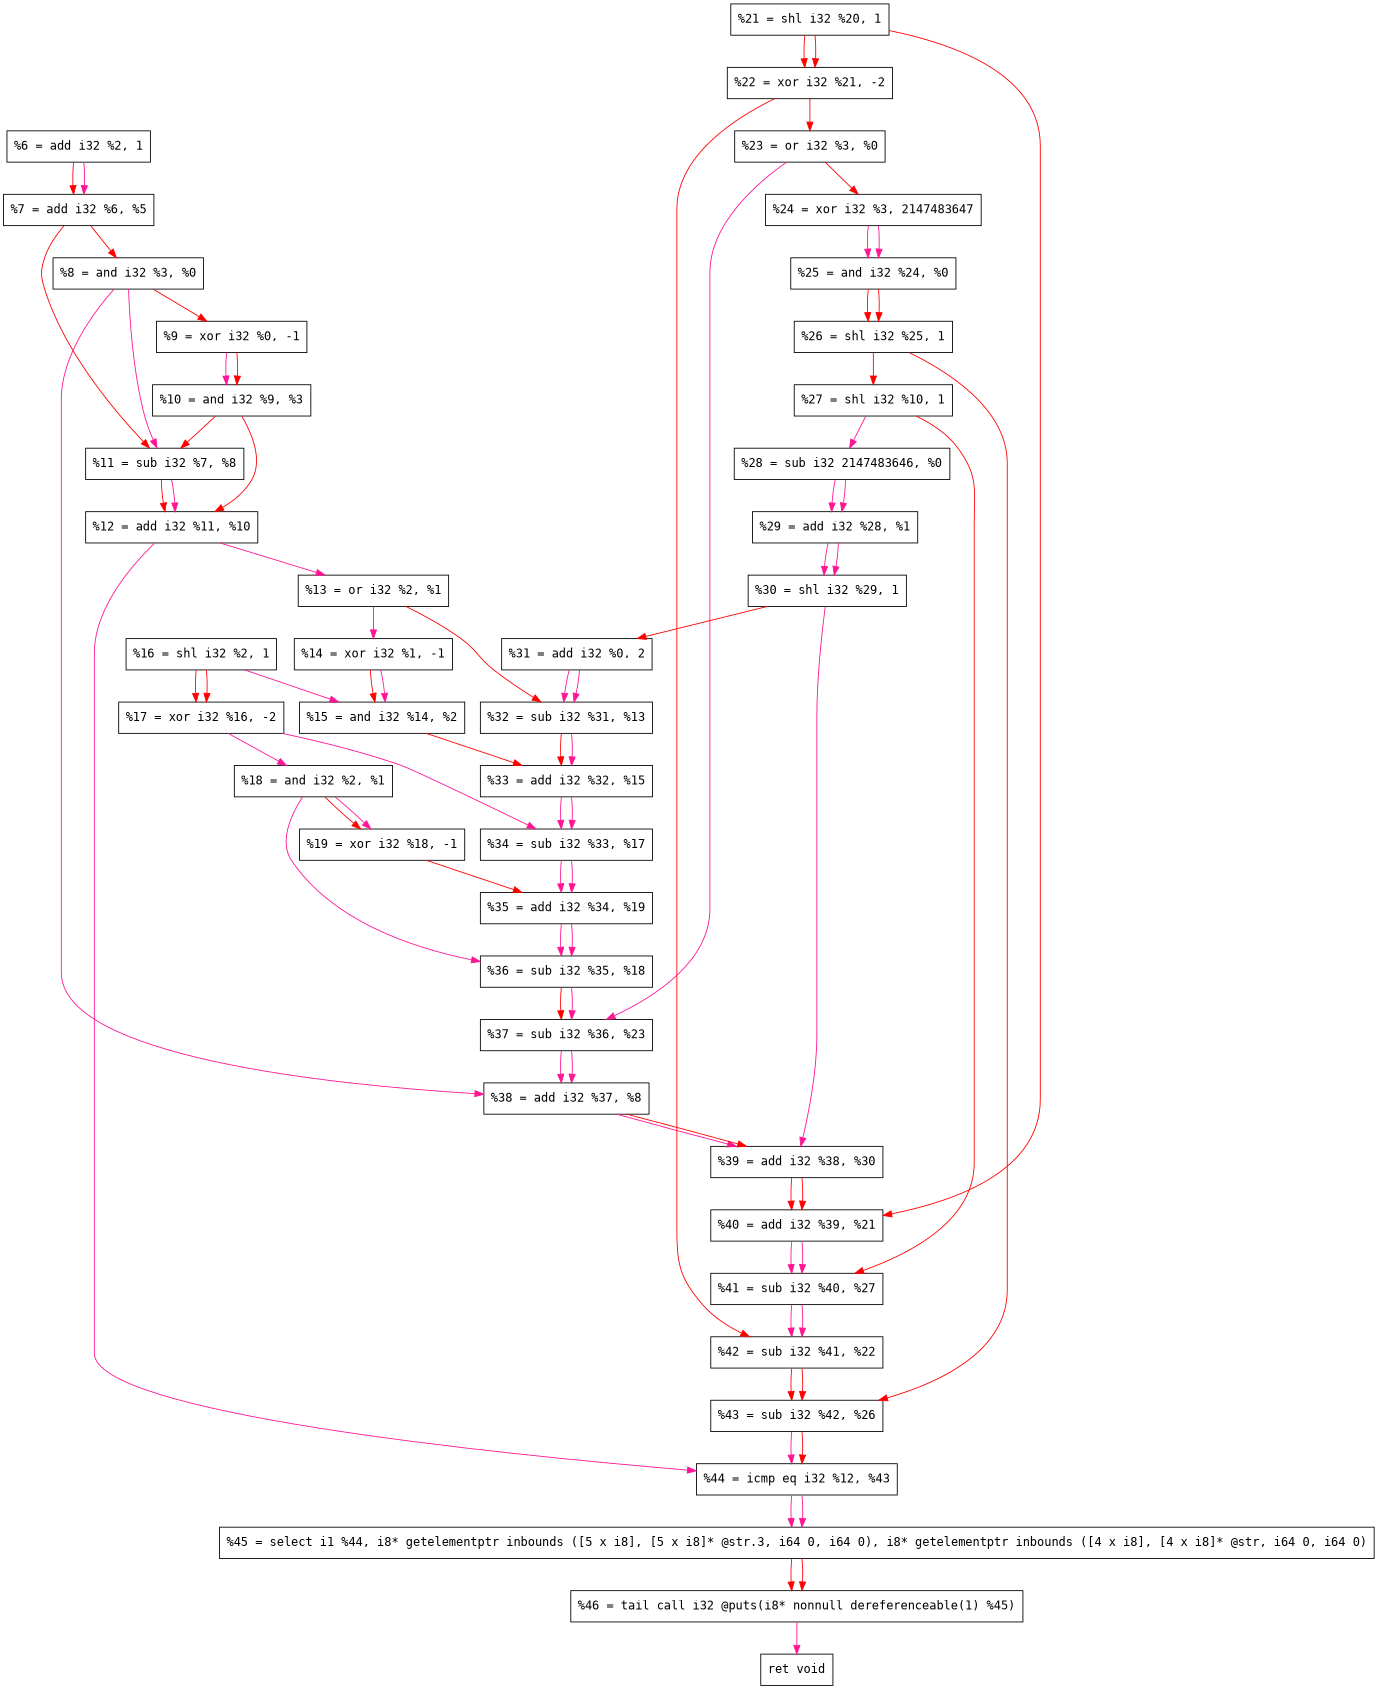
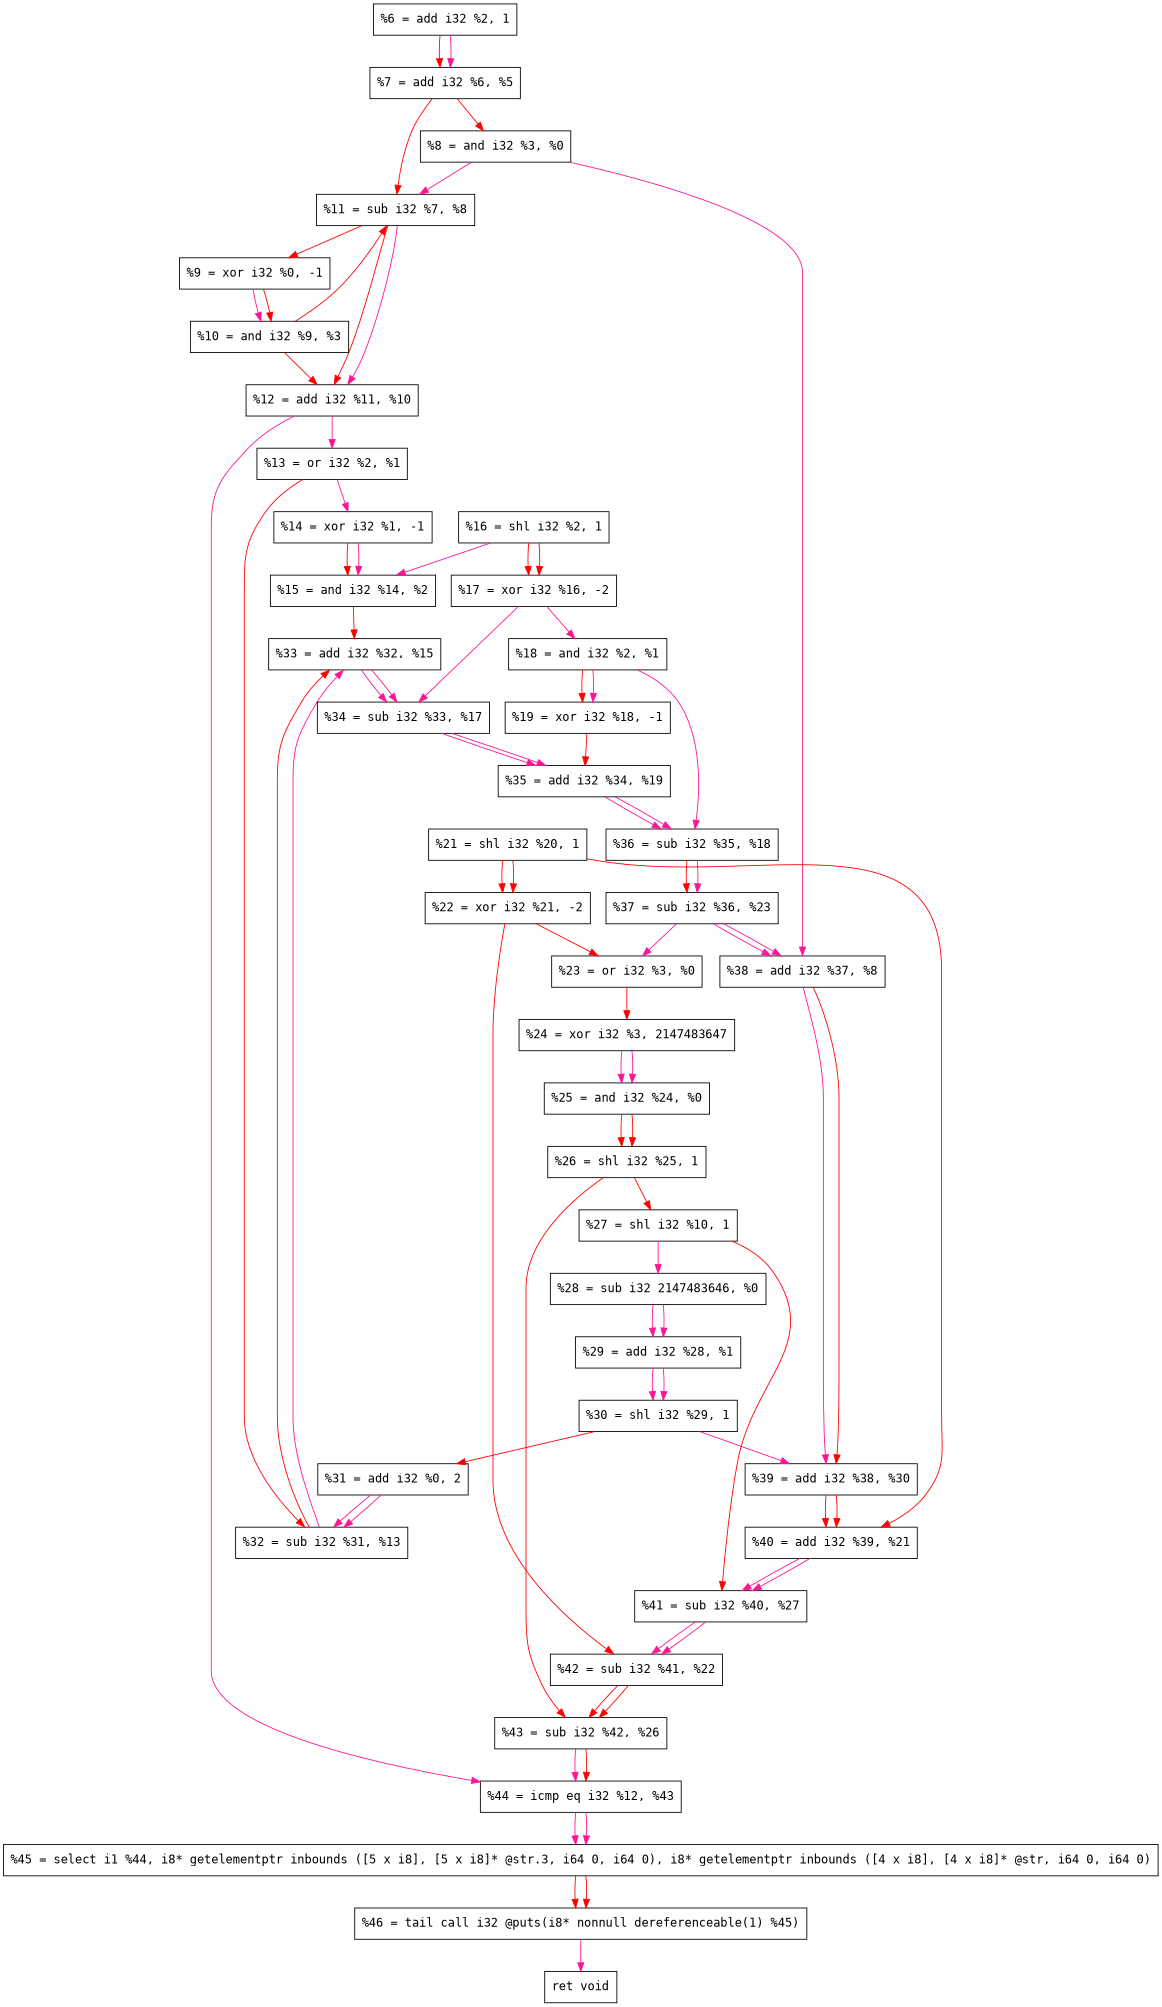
edge "%8 = and i32 %3, %0" -> "%9 = xor i32 %0, -1": now "%11 = sub i32 %7, %8" -> "%9 = xor i32 %0, -1"
edge "%23 = or i32 %3, %0" -> "%37 = sub i32 %36, %23": reversed
